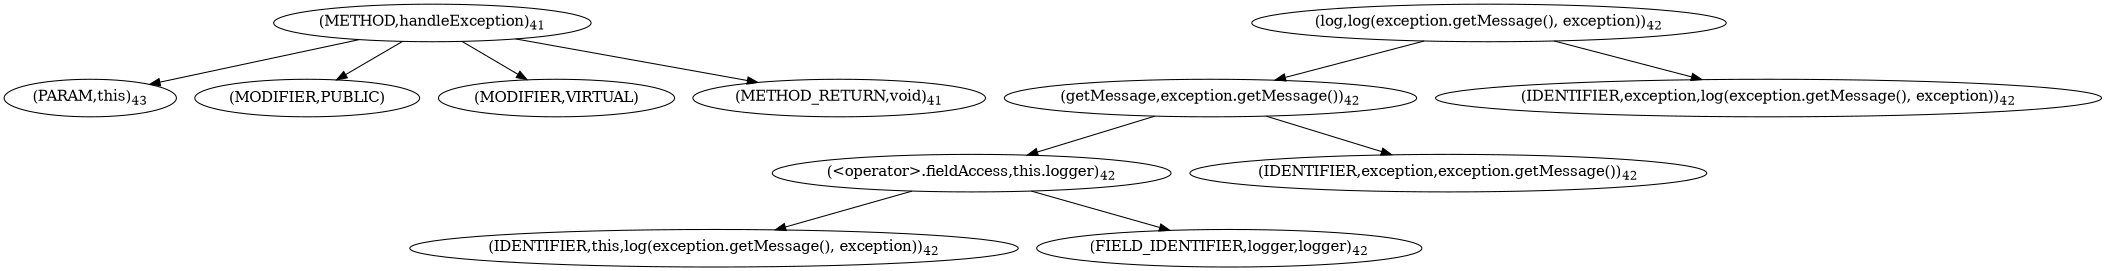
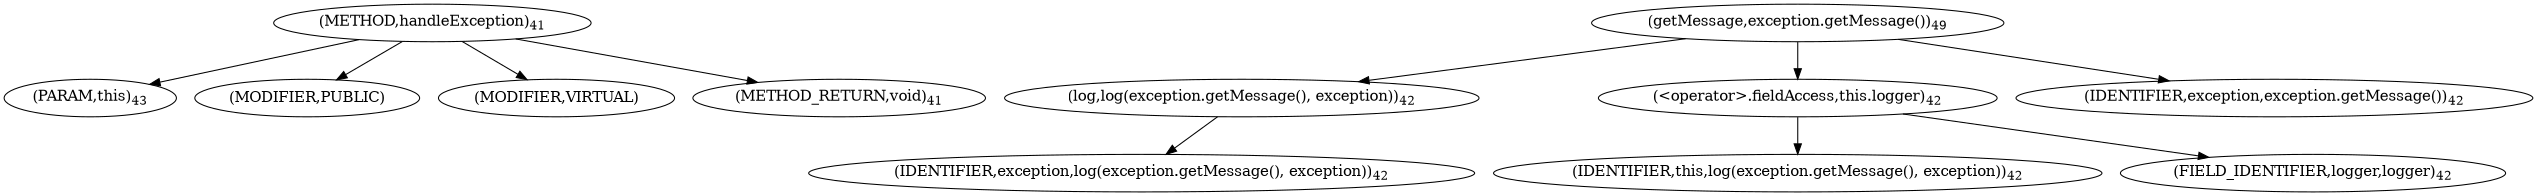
edge "(log,log(exception.getMessage(), exception))" -> "(getMessage,exception.getMessage())": reversed
node "(getMessage,exception.getMessage())": text "42" -> "49"
